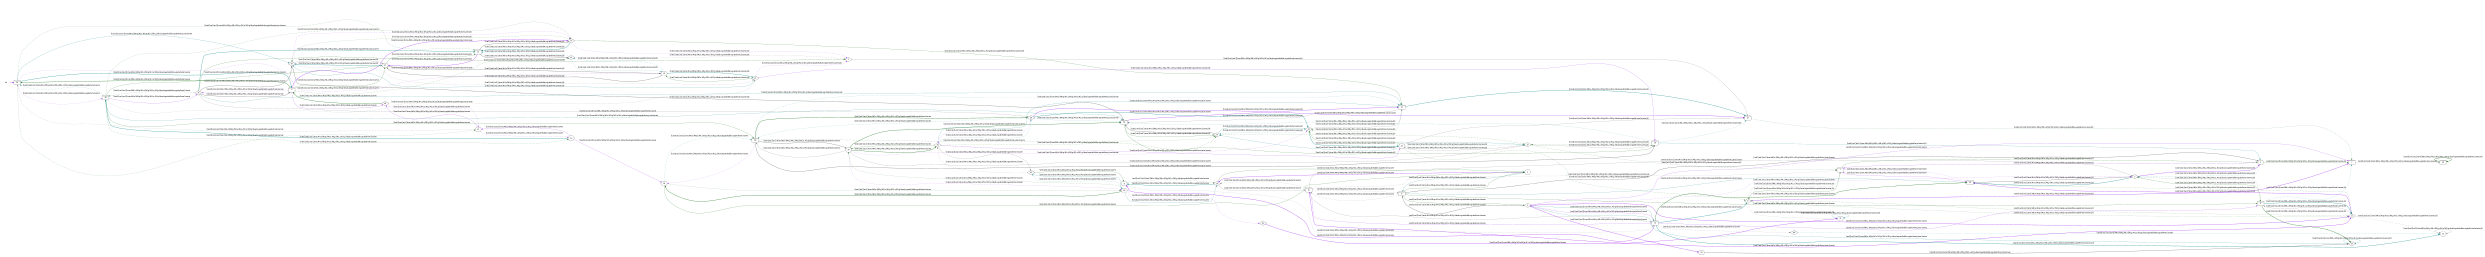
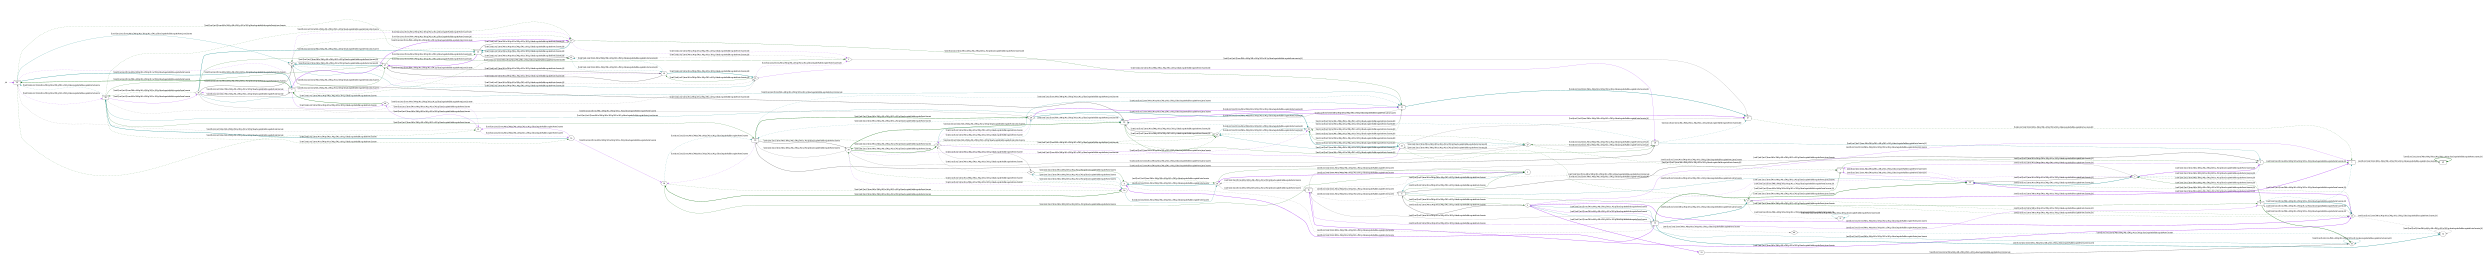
node "56": removed
